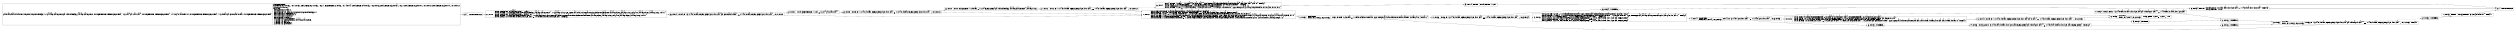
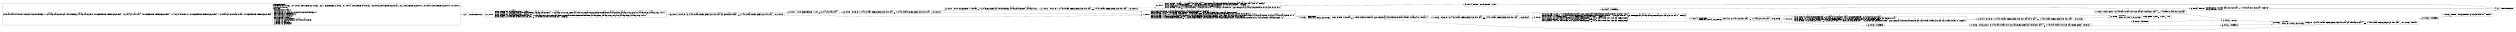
node "87: 0x0056": text "SYNTHETIC" -> "VIRTUAL"
